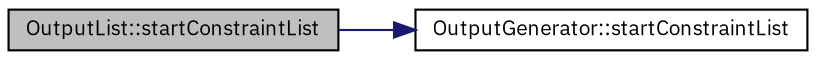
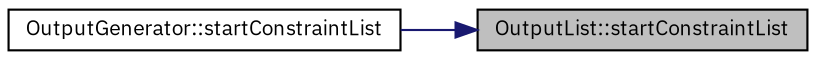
edge "OutputList::startConstraintList" -> "OutputGenerator::startConstraintList": reversed
